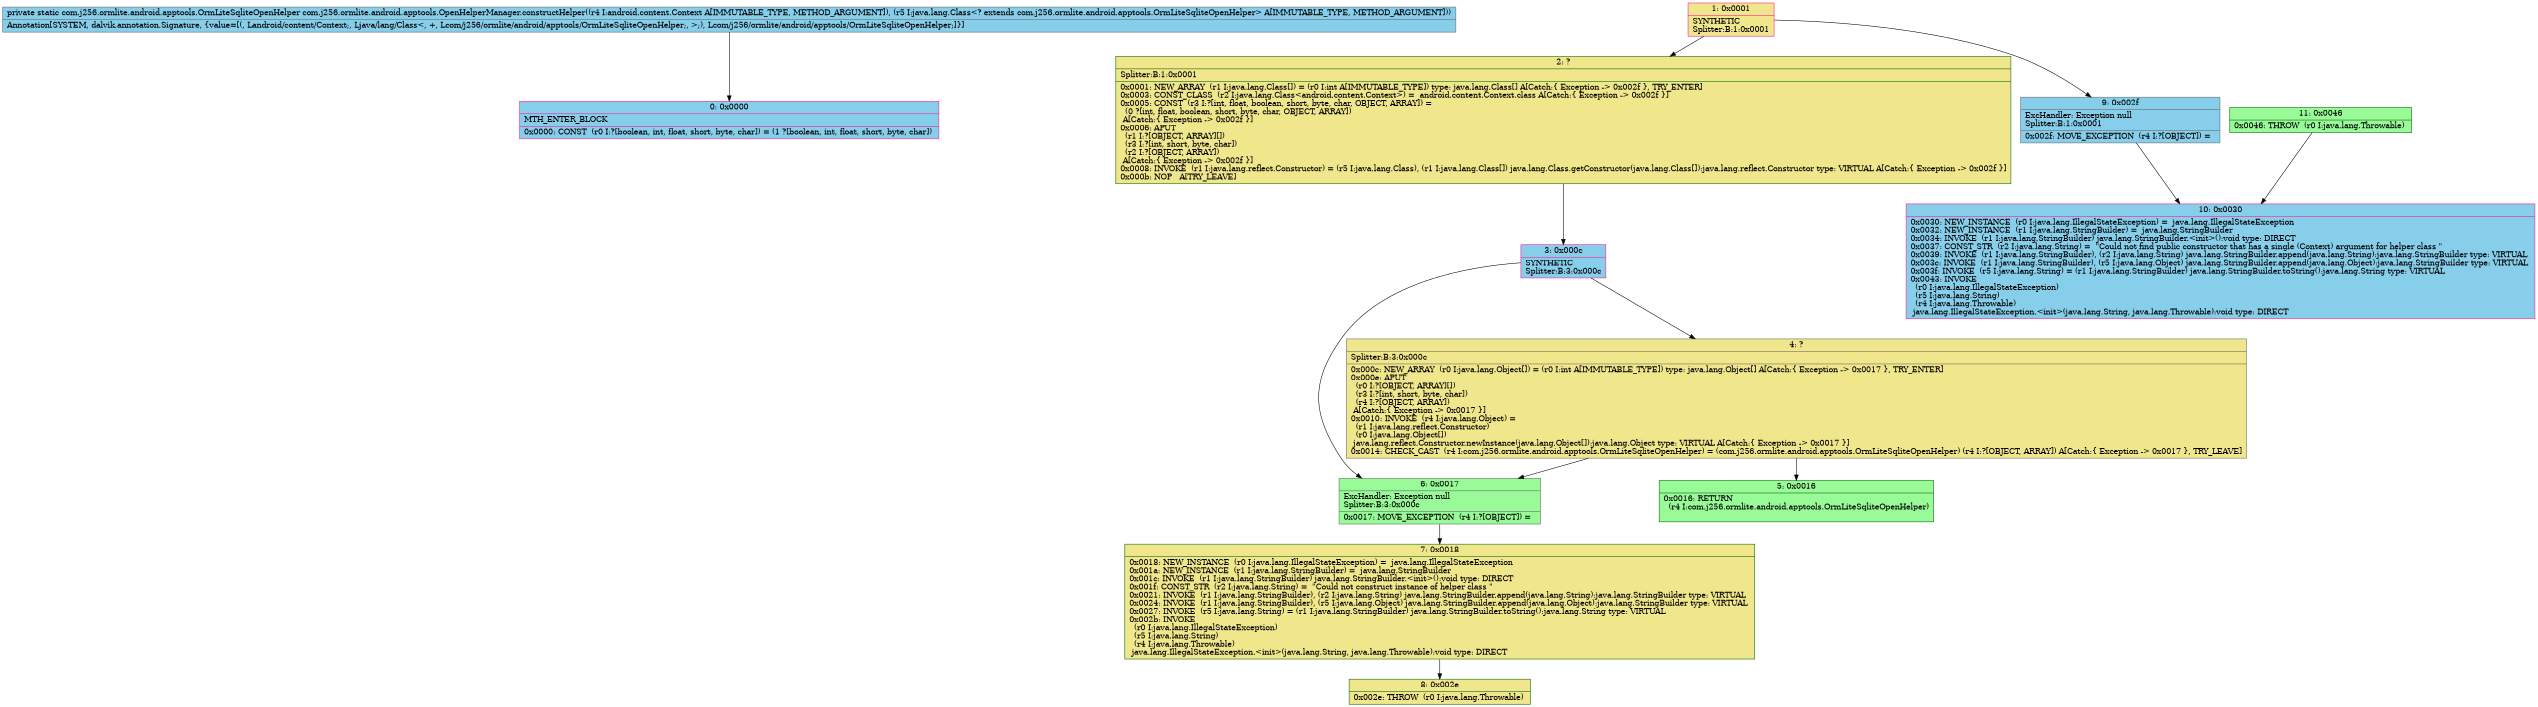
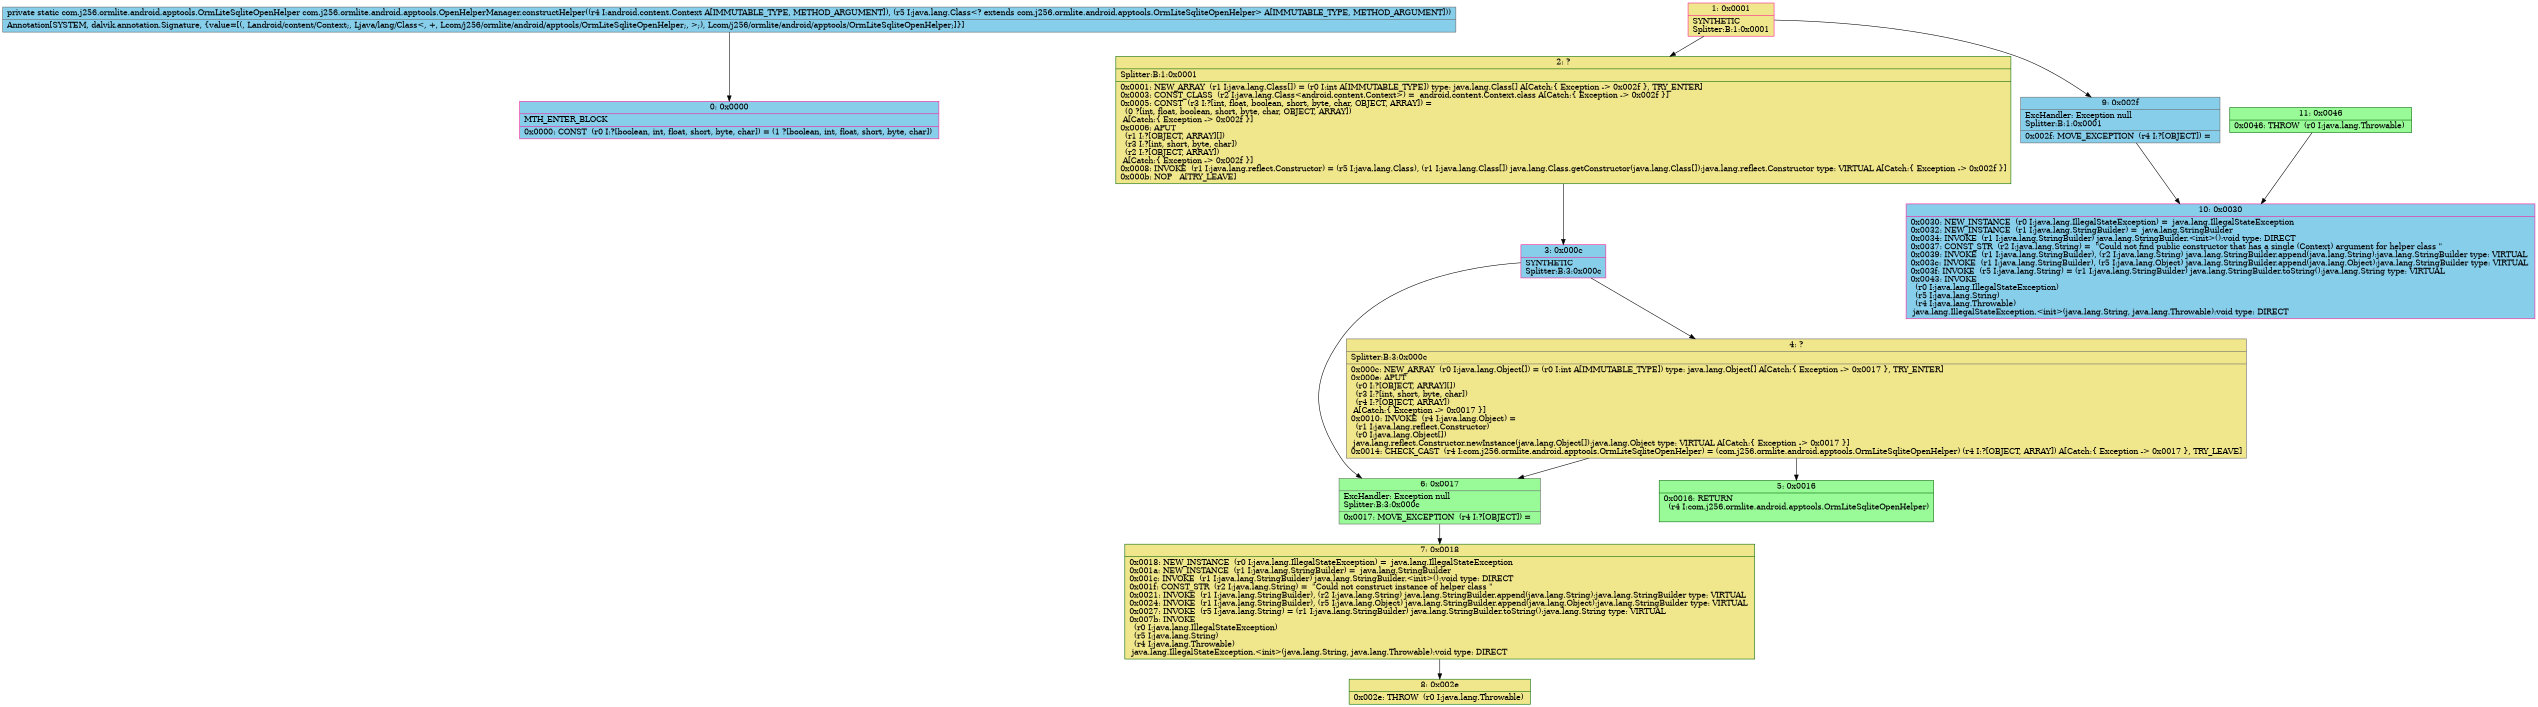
node "7: 0x0018": text "0x002b: INVOKE" -> "0x007b: INVOKE"
